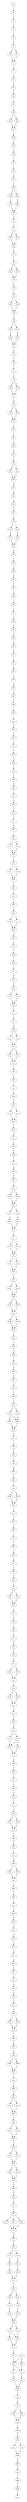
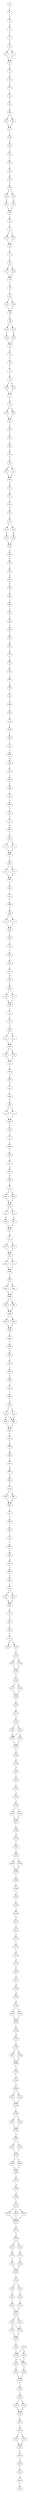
edge "S230" -> "S231": now "S229" -> "S231"
